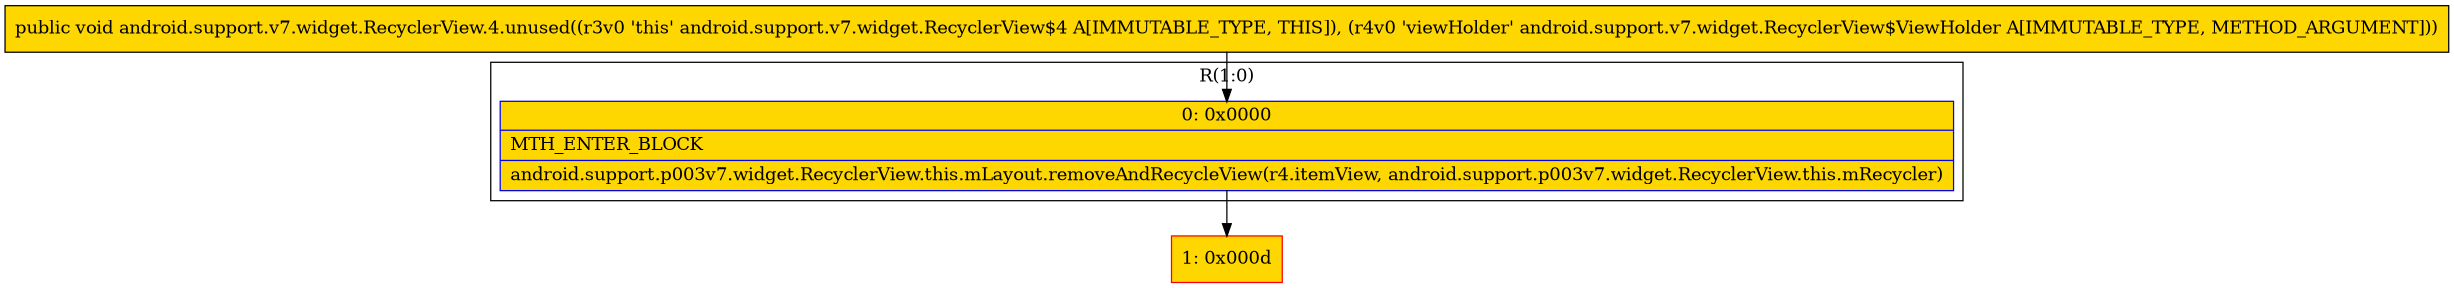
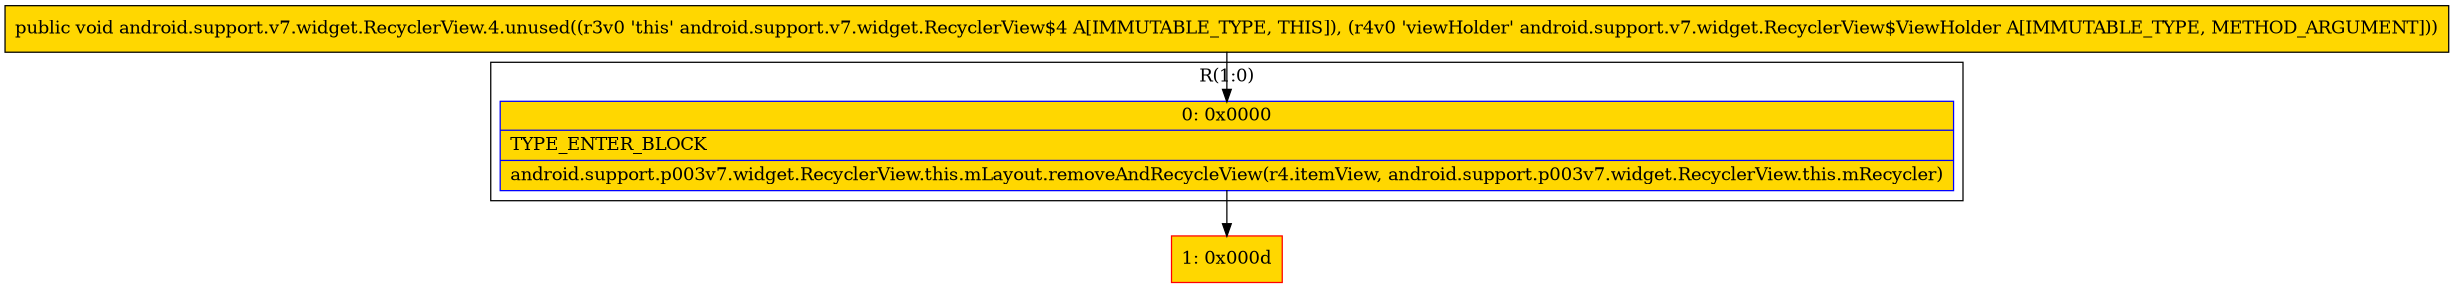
node "0: 0x0000": text "MTH_ENTER_BLOCK" -> "TYPE_ENTER_BLOCK"
